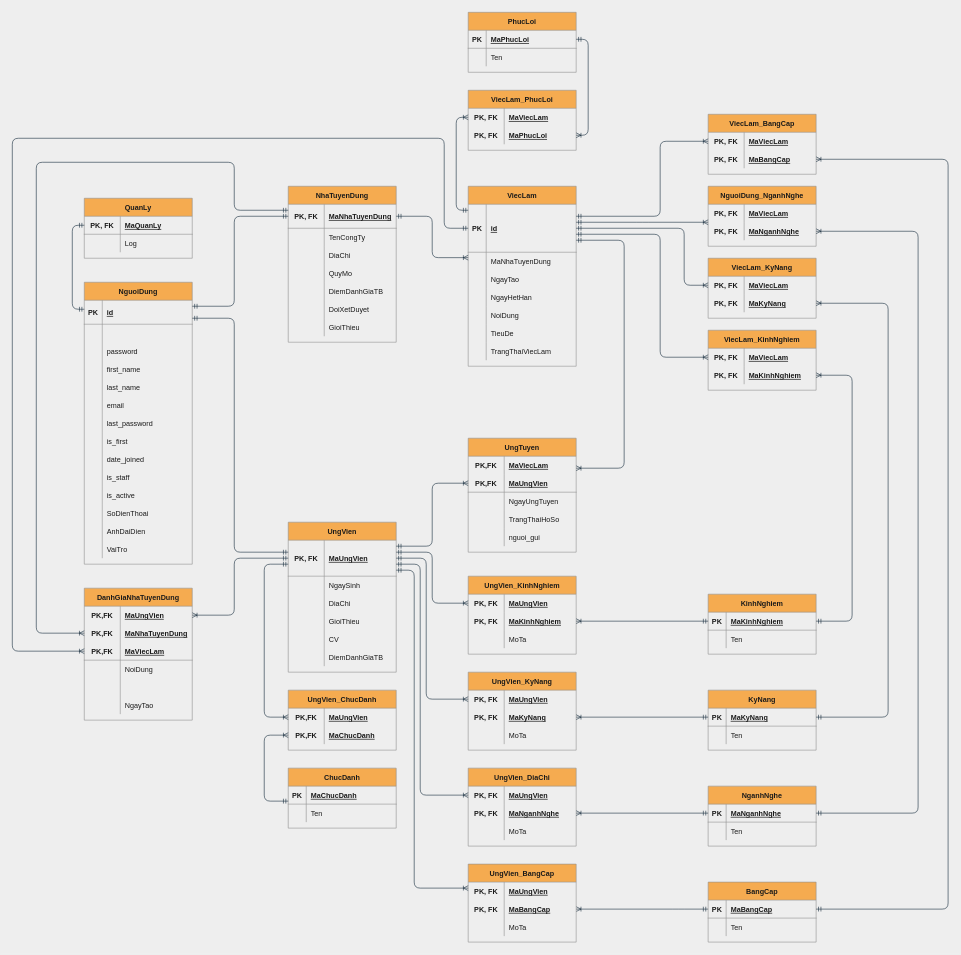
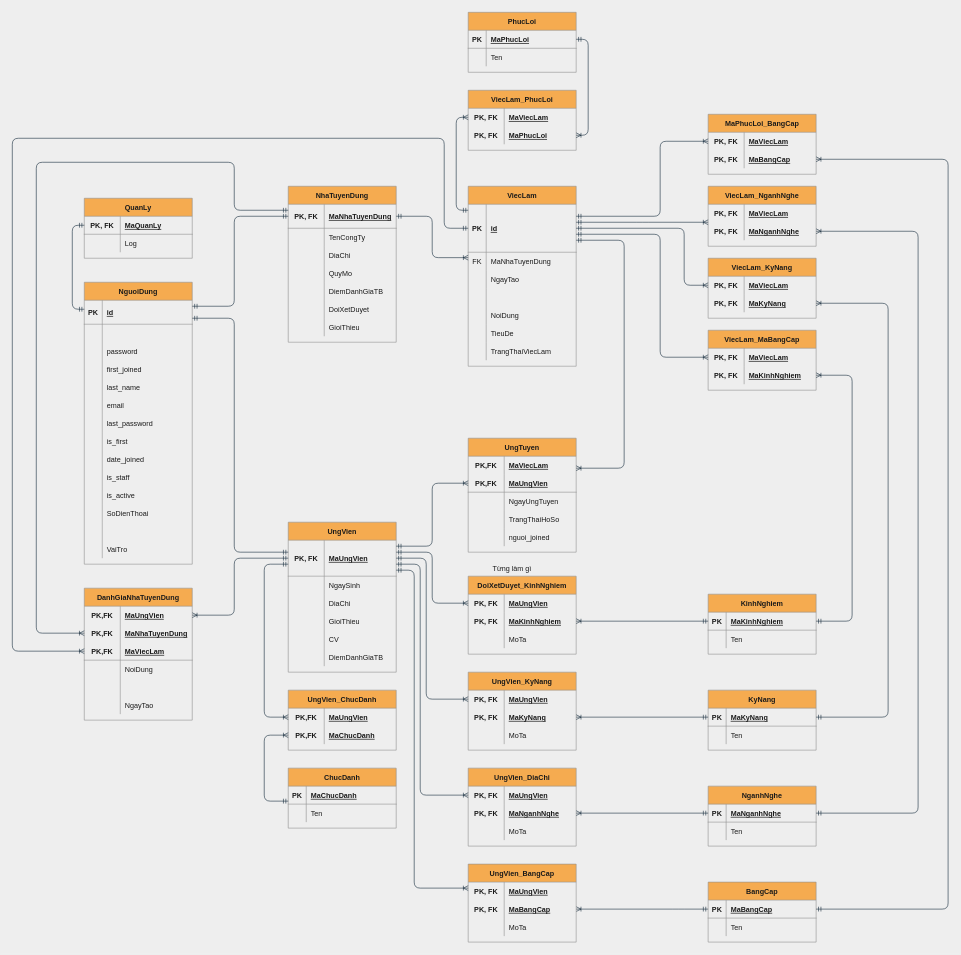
node "ViecLam_BangCap": label "ViecLam_BangCap" -> "MaPhucLoi_BangCap"
node "NguoiDung_NganhNghe": label "NguoiDung_NganhNghe" -> "ViecLam_NganhNghe"
node "FK": added
node "NgayHetHan": removed
node "ViecLam_KinhNghiem": label "ViecLam_KinhNghiem" -> "ViecLam_MaBangCap"
node "first_name": label "first_name" -> "first_joined"
node "AnhDaiDien": removed
node "nguoi_gui": label "nguoi_gui" -> "nguoi_joined"
node "Từng làm gì": added
node "UngVien_KinhNghiem": label "UngVien_KinhNghiem" -> "DoiXetDuyet_KinhNghiem"
